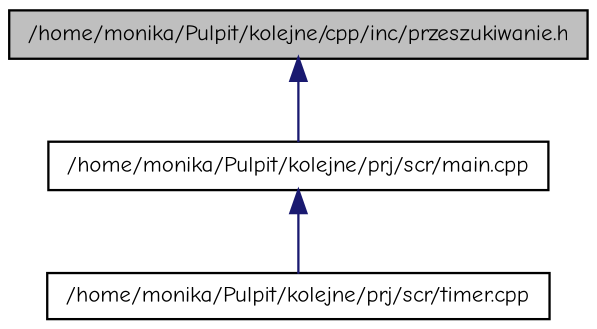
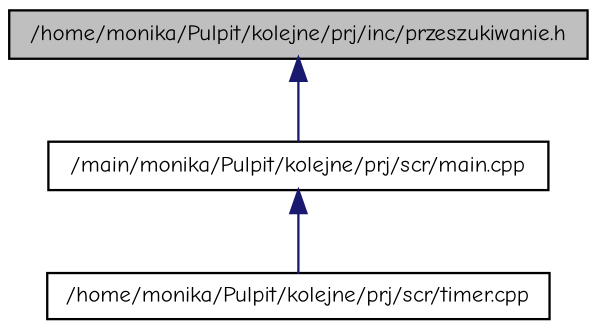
node "/home/monika/Pulpit/kolejne/cpp/inc/przeszukiwanie.h": label "/home/monika/Pulpit/kolejne/cpp/inc/przeszukiwanie.h" -> "/home/monika/Pulpit/kolejne/prj/inc/przeszukiwanie.h"
node "/home/monika/Pulpit/kolejne/prj/scr/main.cpp": label "/home/monika/Pulpit/kolejne/prj/scr/main.cpp" -> "/main/monika/Pulpit/kolejne/prj/scr/main.cpp"
